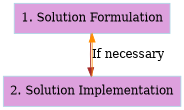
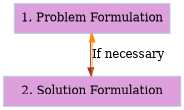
node "1. Solution Formulation": label "1. Solution Formulation" -> "1. Problem Formulation"
node "2. Solution Implementation": label "2. Solution Implementation" -> "2. Solution Formulation"
